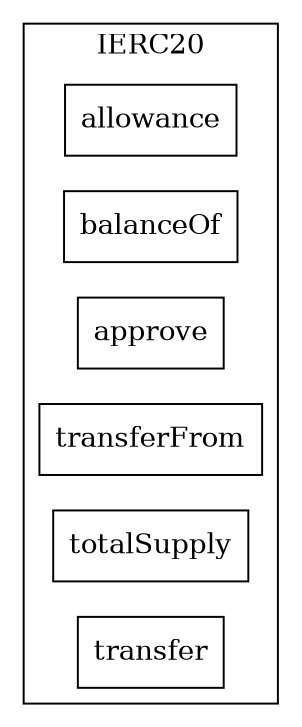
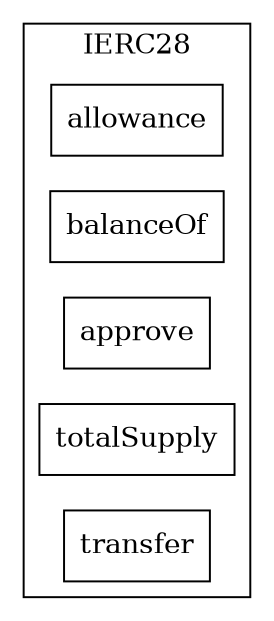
cluster "IERC20": label "IERC20" -> "IERC28"
node "transferFrom": removed
